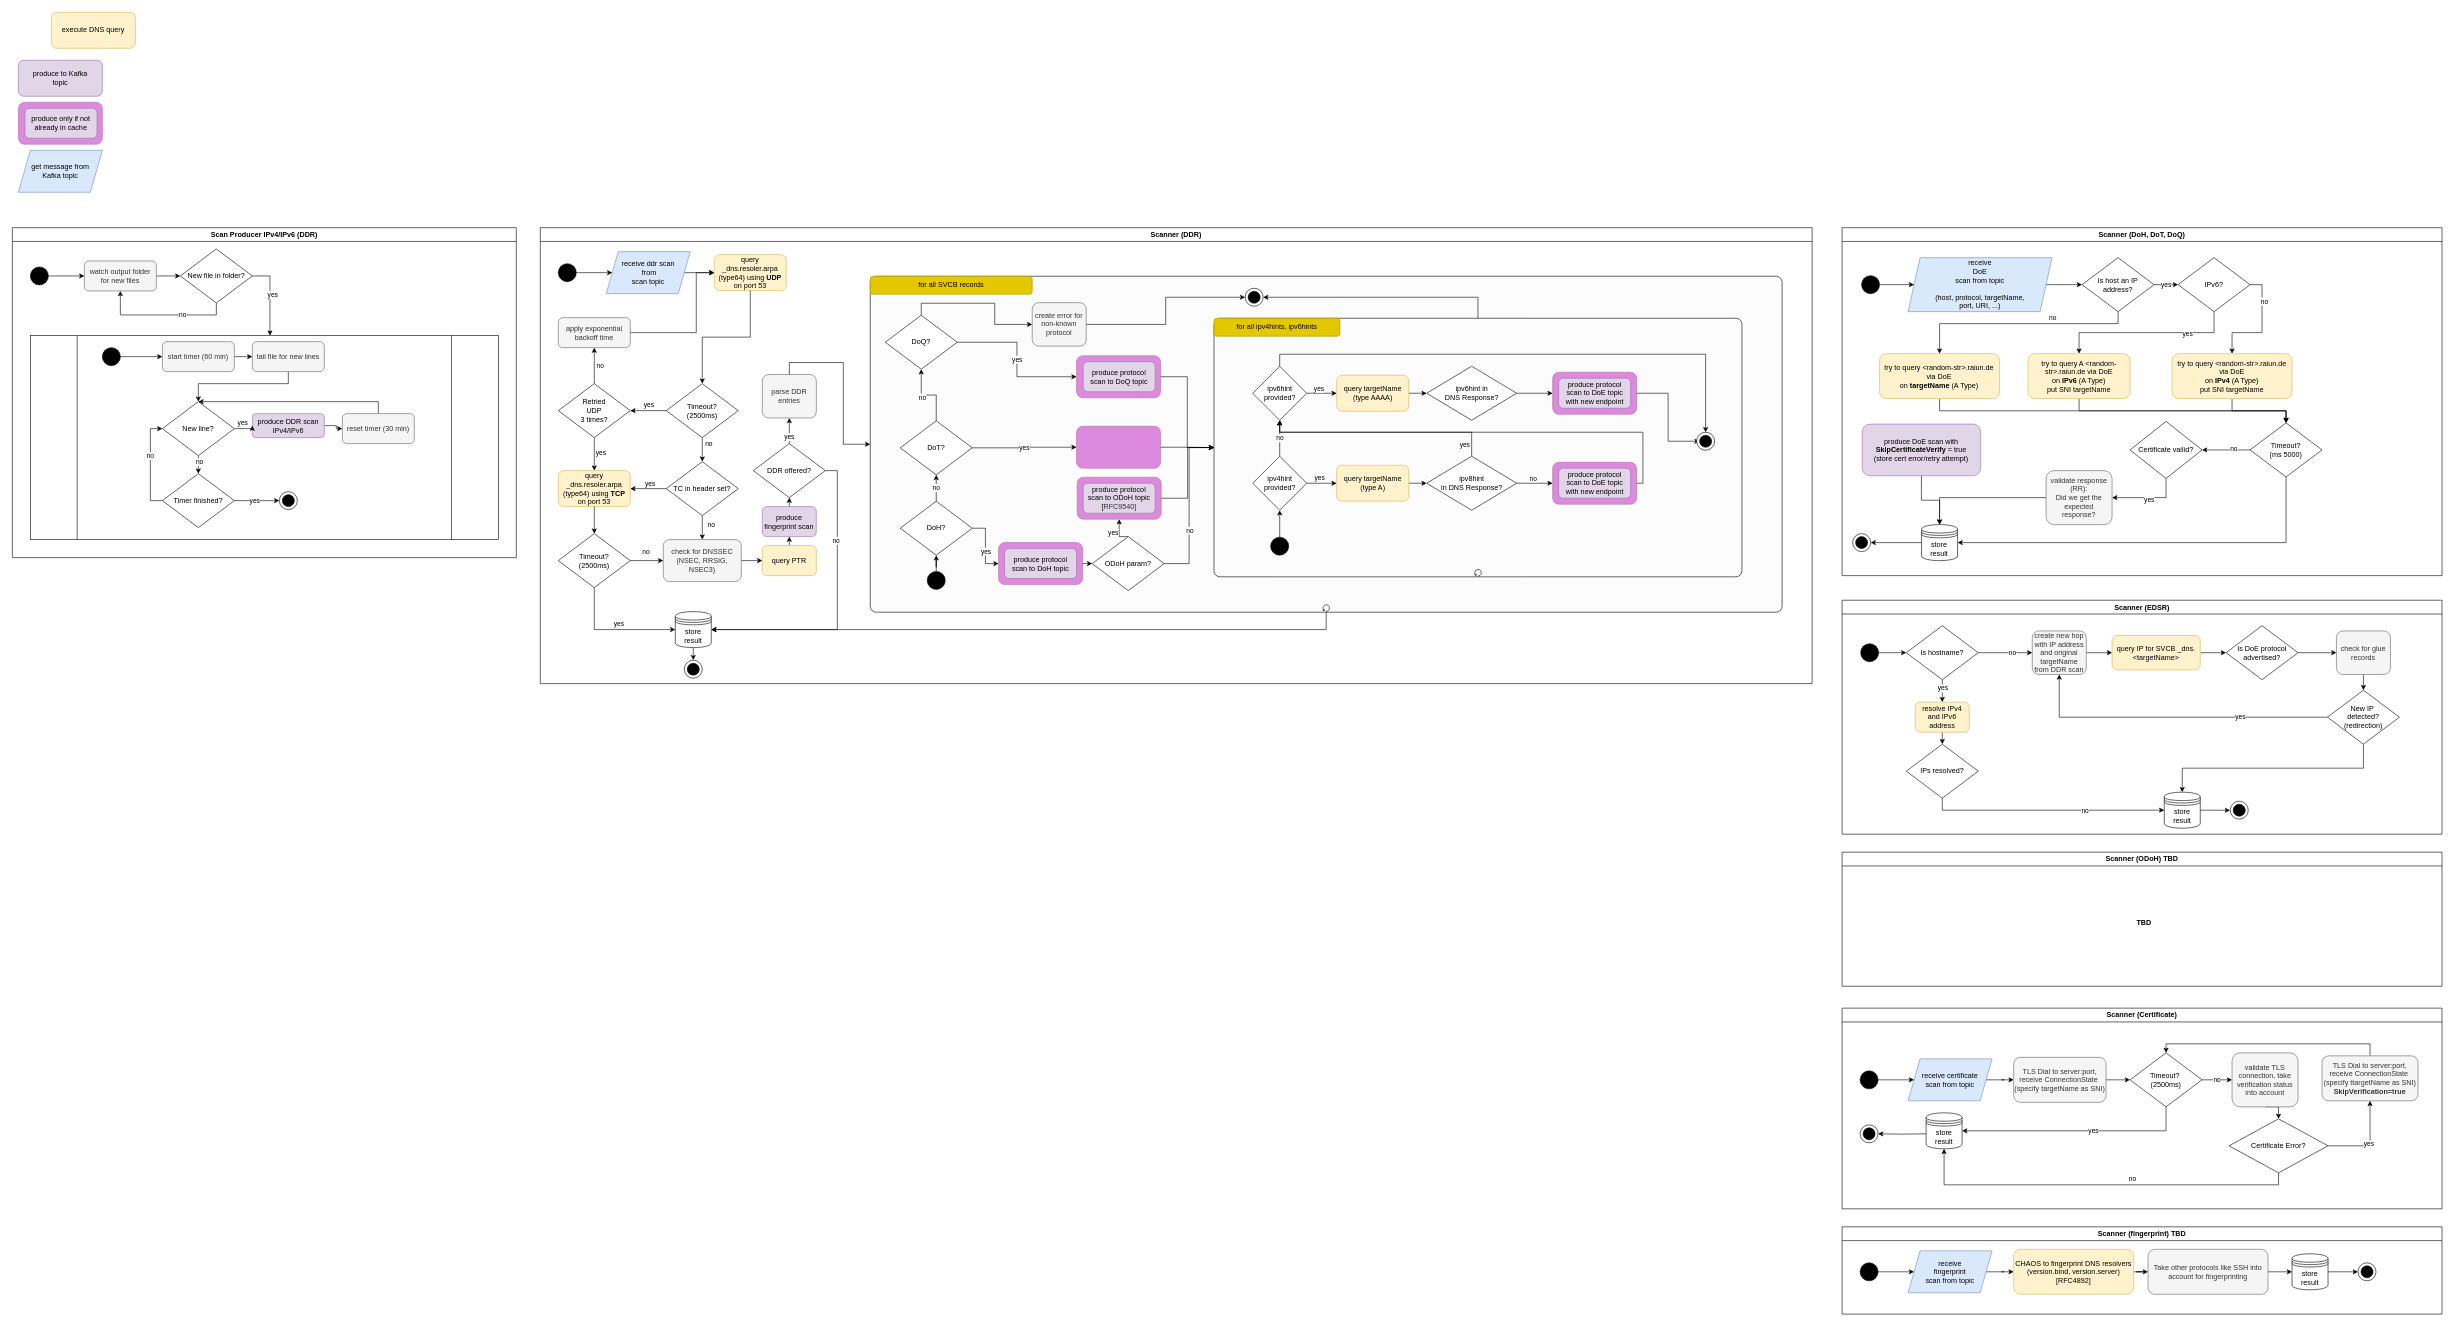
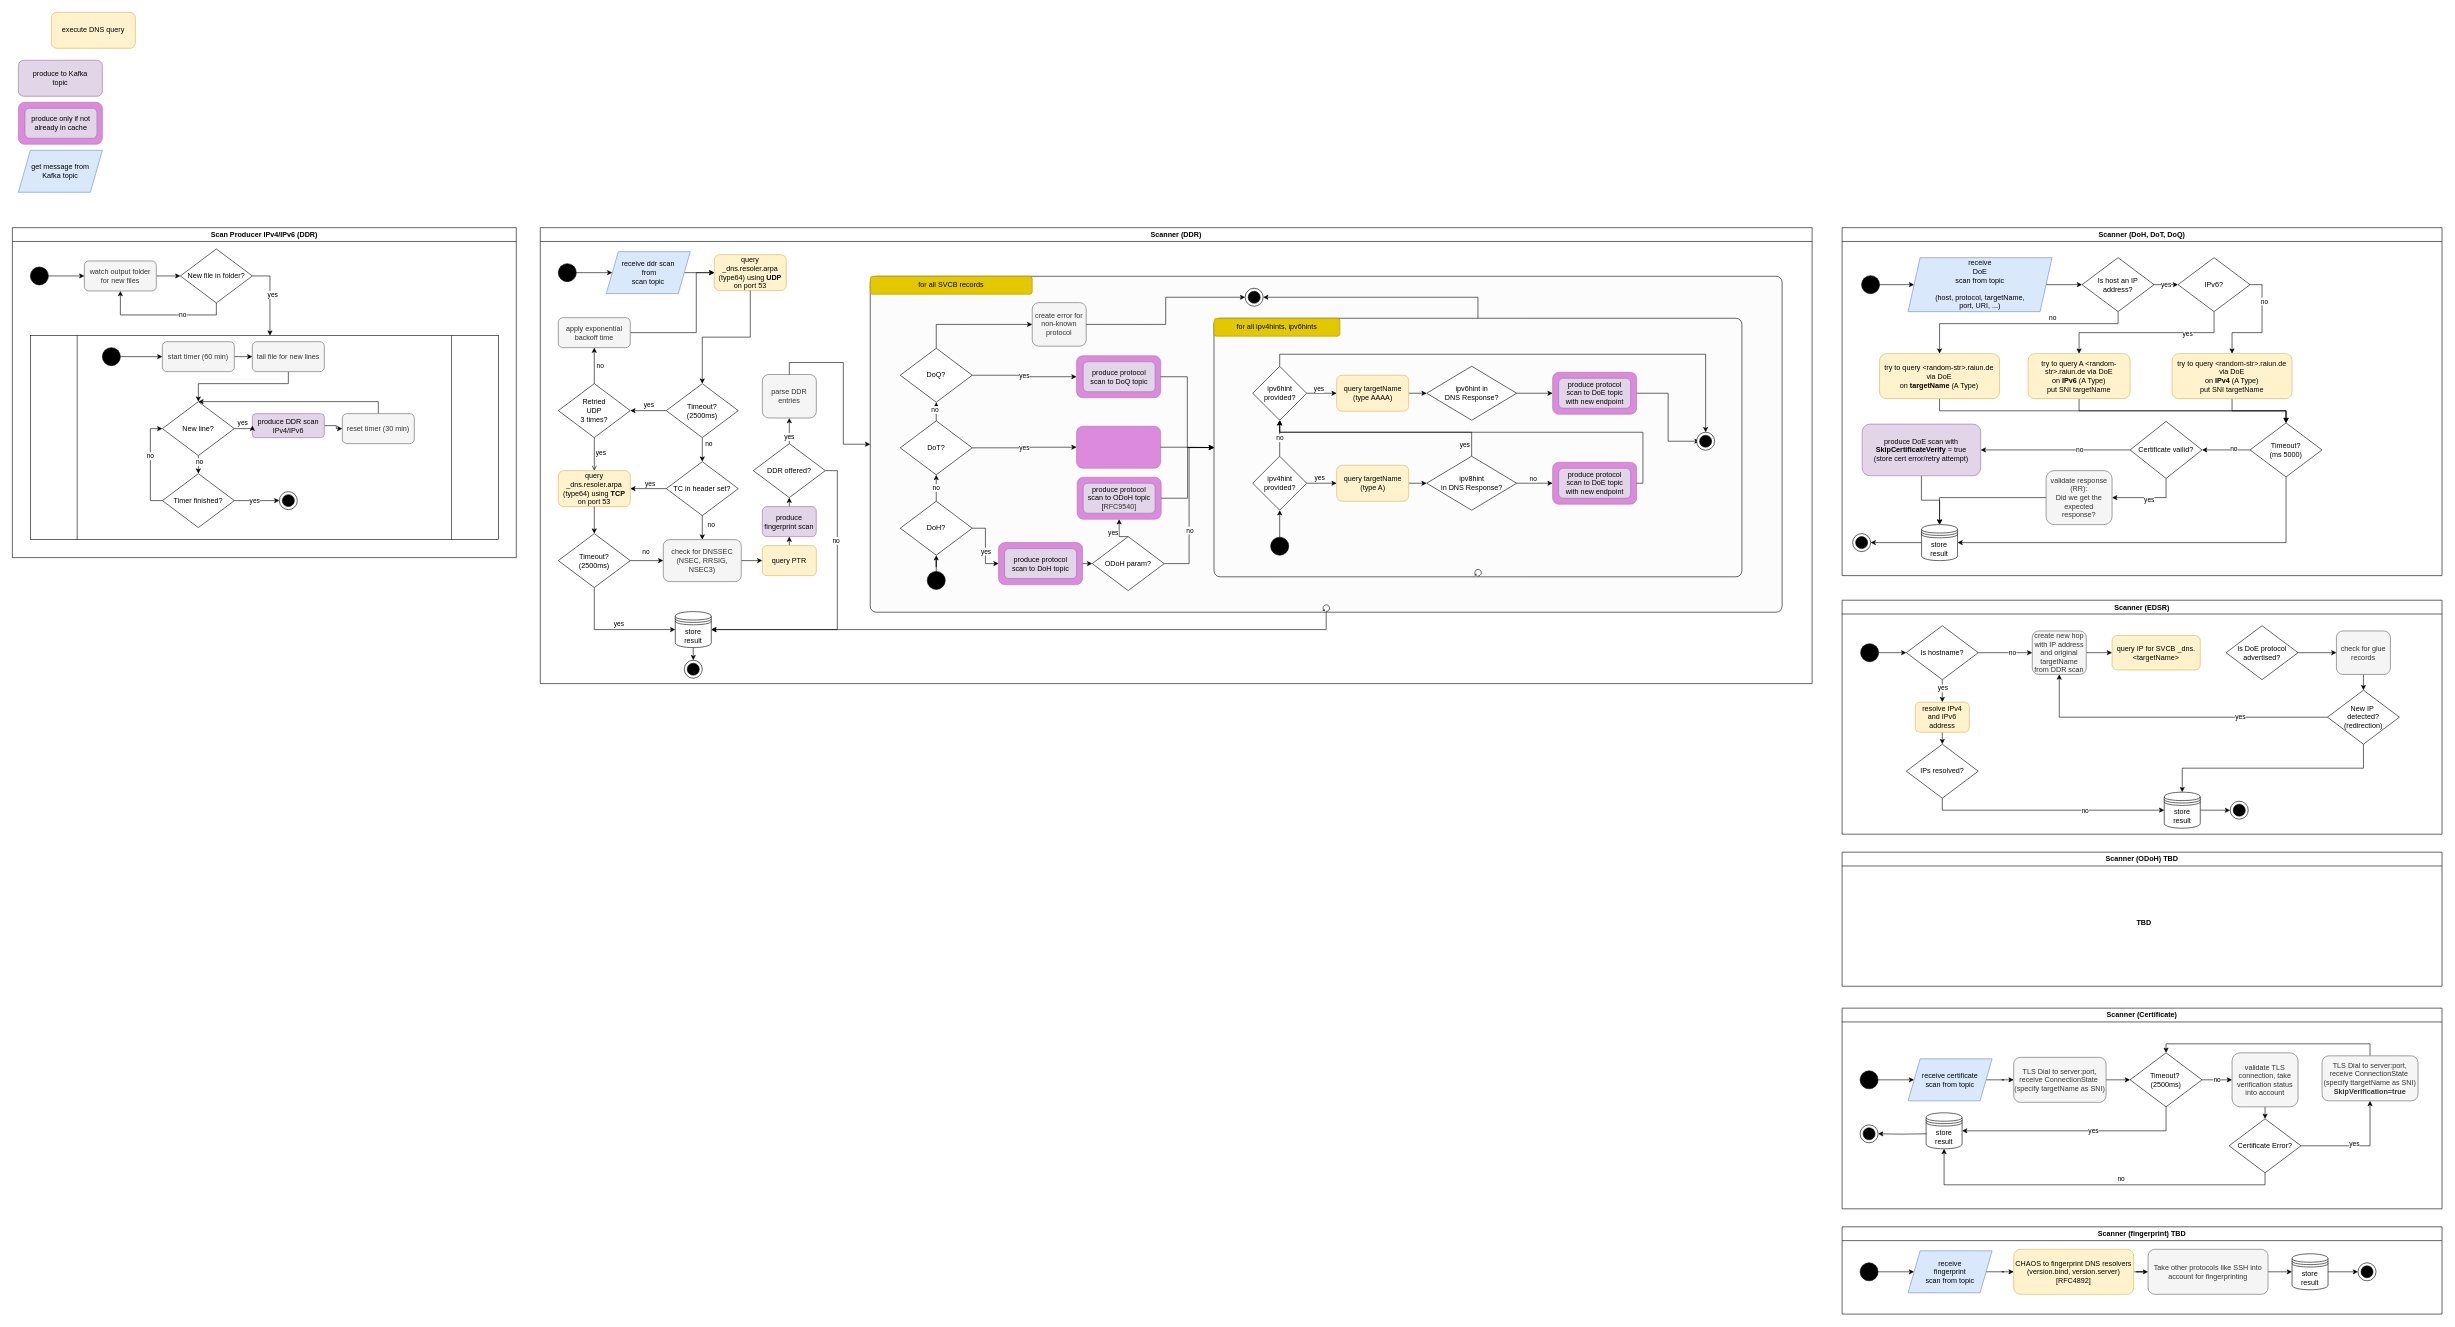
node "DoQ?": moved (921, 342) -> (936, 375)
edge "Certificate vailid?" -> "produce DoE scan with SkipCertificateVerify = true (store cert error/retry attempt)": added, label "no"
edge "Retried UDP 3 times?" -> "query _dns.resoler.arpa (type64) using TCP on port 53": arrowhead classic -> open
edge "query IP for SVCB _dns.<targetName>" -> "Is DoE protocol advertised?": removed
node "Certificate Error?": size 99x54 -> 72x54
